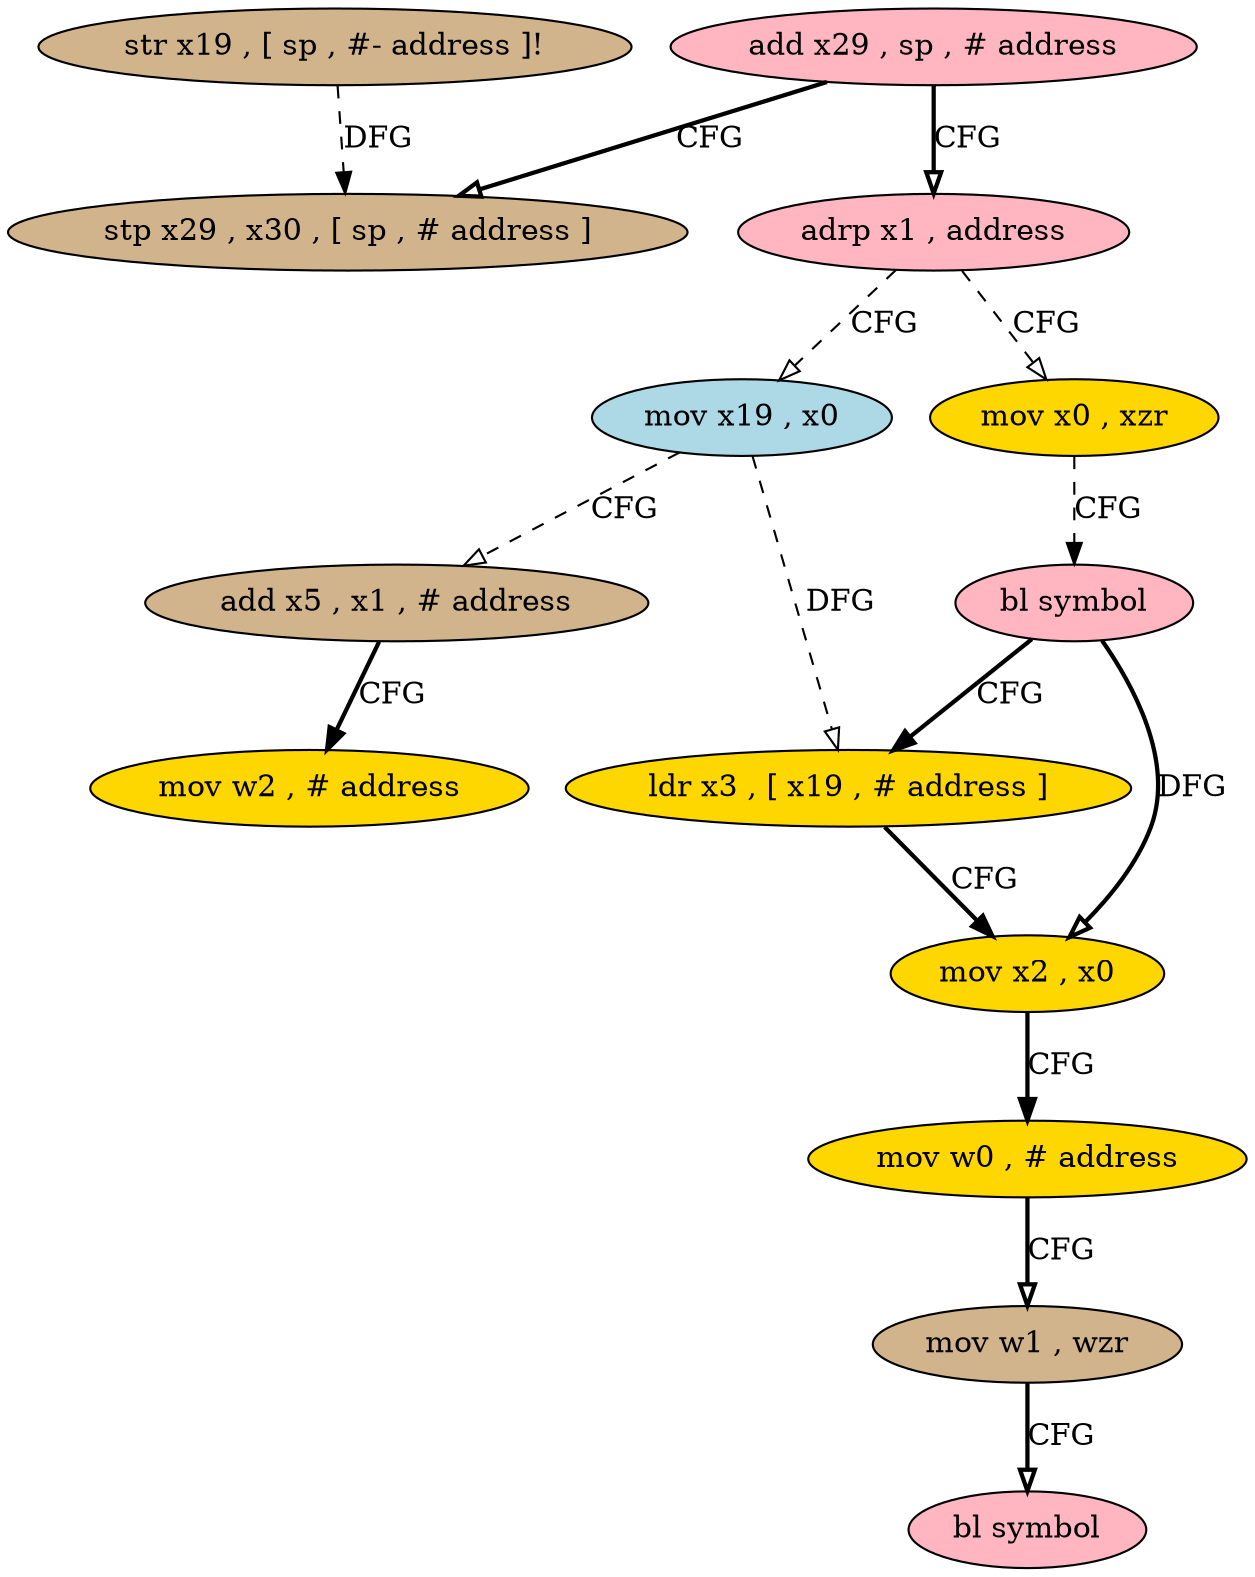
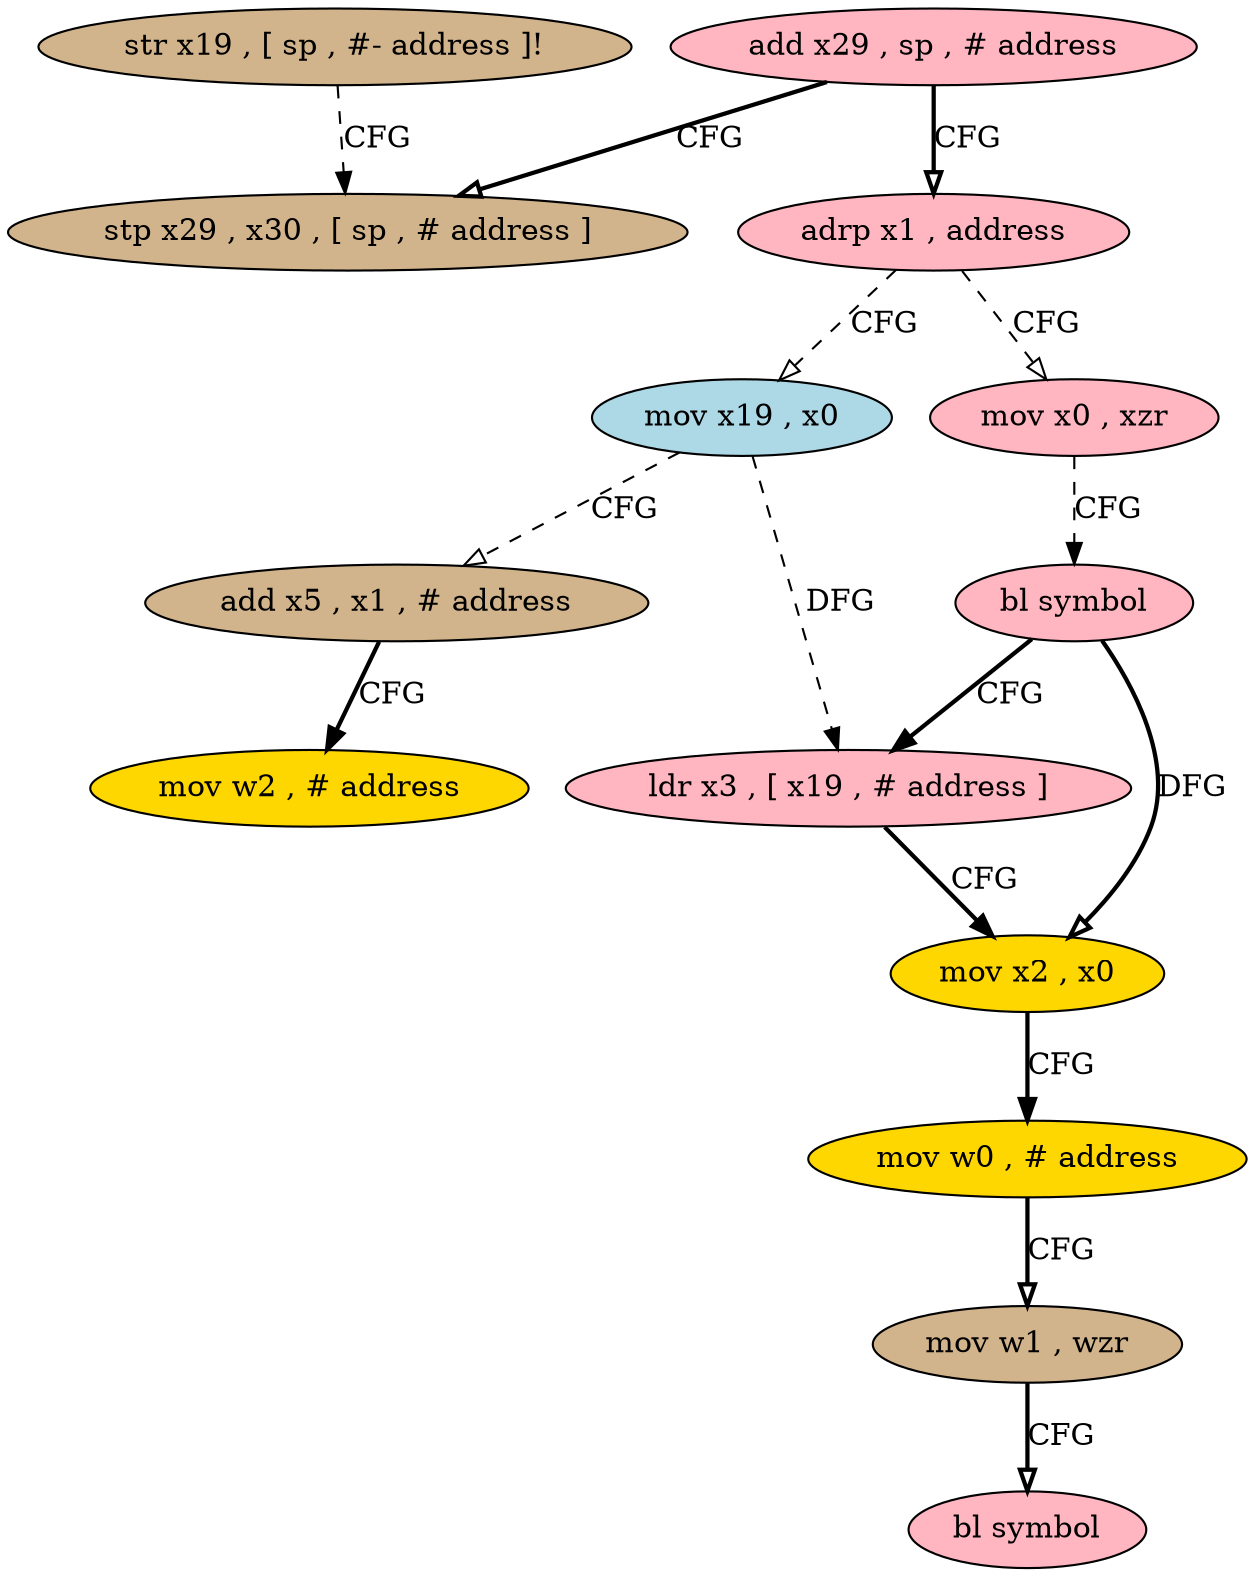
edge "str x19 , [ sp , #- address ]!" -> "stp x29 , x30 , [ sp , # address ]": label "DFG" -> "CFG"
node "mov x0 , xzr": fillcolor gold -> lightpink
edge "mov x19 , x0" -> "ldr x3 , [ x19 , # address ]": arrowhead onormal -> normal
node "ldr x3 , [ x19 , # address ]": fillcolor gold -> lightpink
